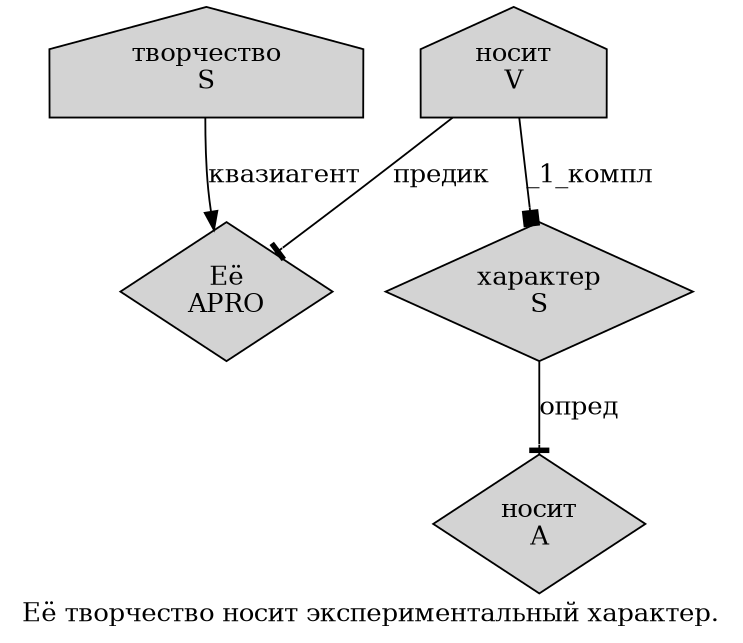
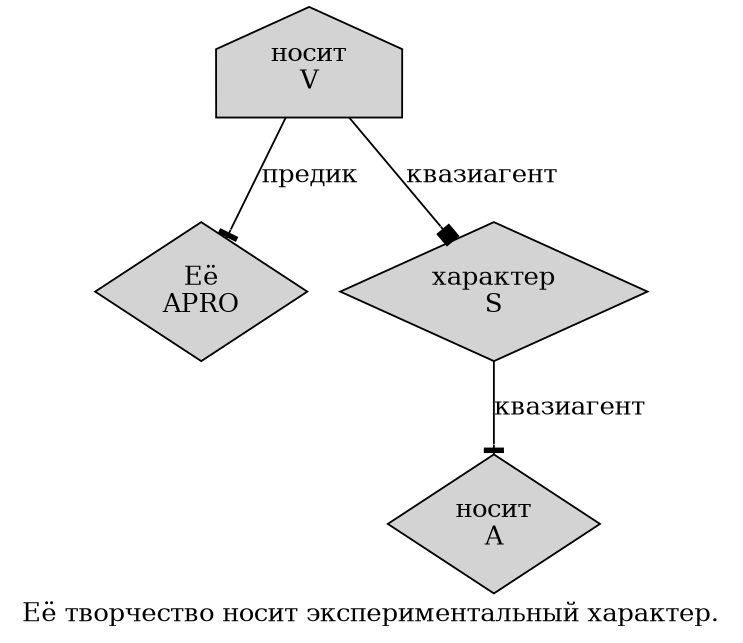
node "творчество S": removed
edge "носит V" -> "характер S": label "_1_компл" -> "квазиагент"
edge "характер S" -> "носит A": label "опред" -> "квазиагент"
